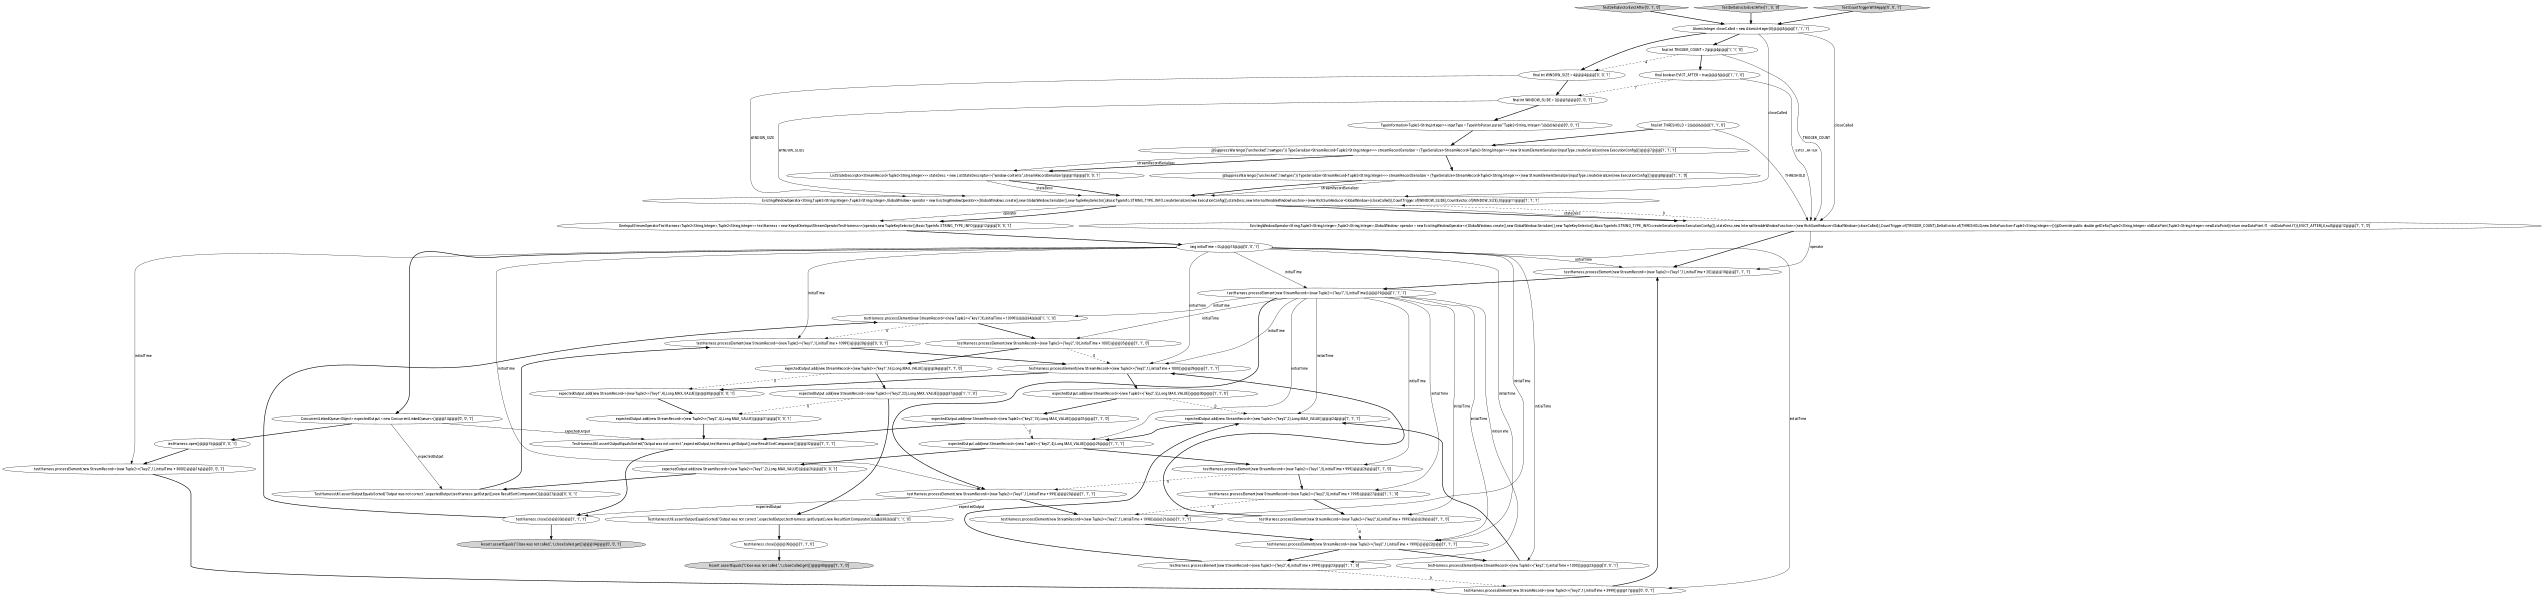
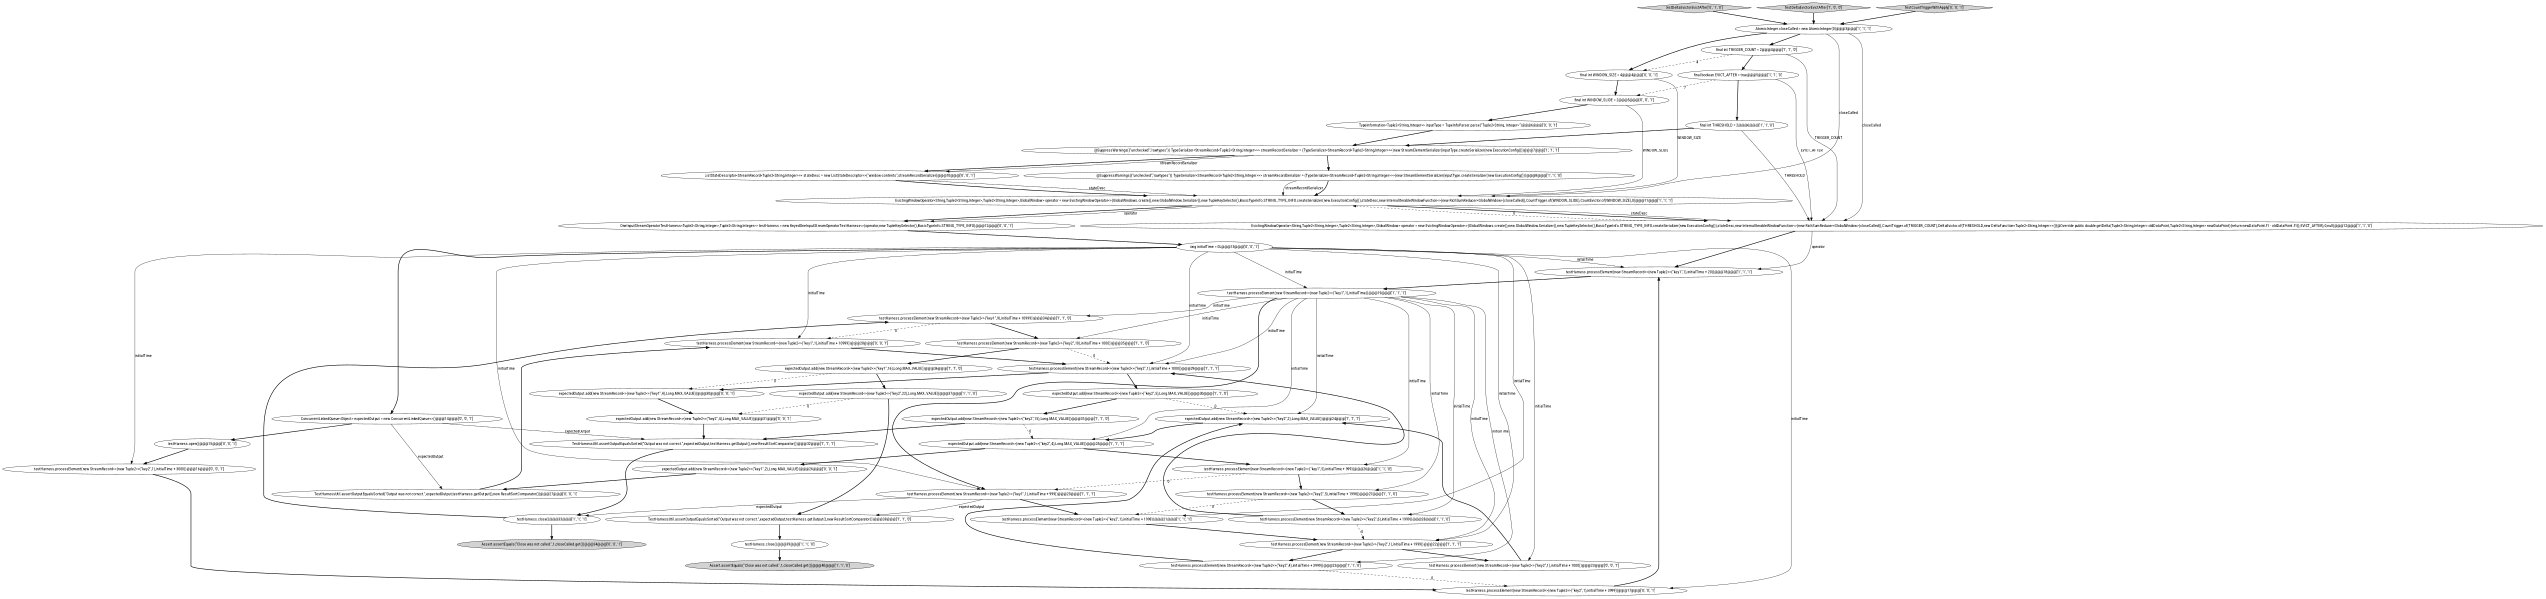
edge "final boolean EVICT_AFTER = true@@@5@@@['1', '1', '0']" -> "final int THRESHOLD = 2@@@6@@@['1', '1', '0']": added
